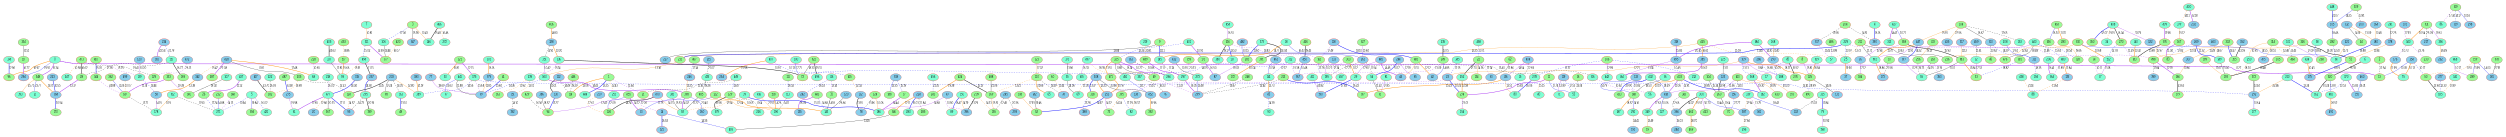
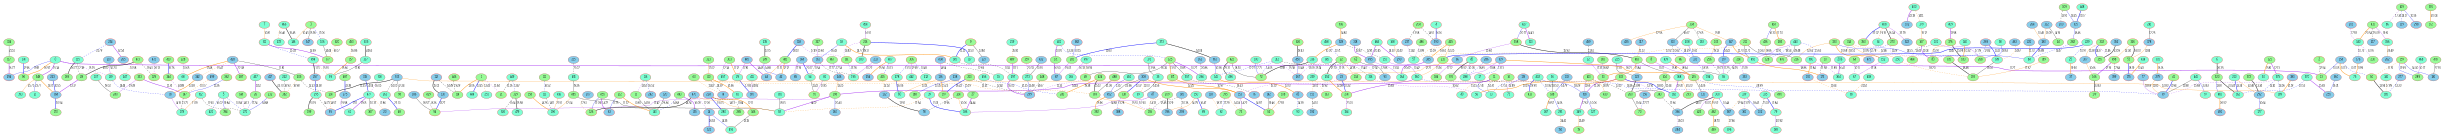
edge "373" -- "391": now "373" -- "461"
